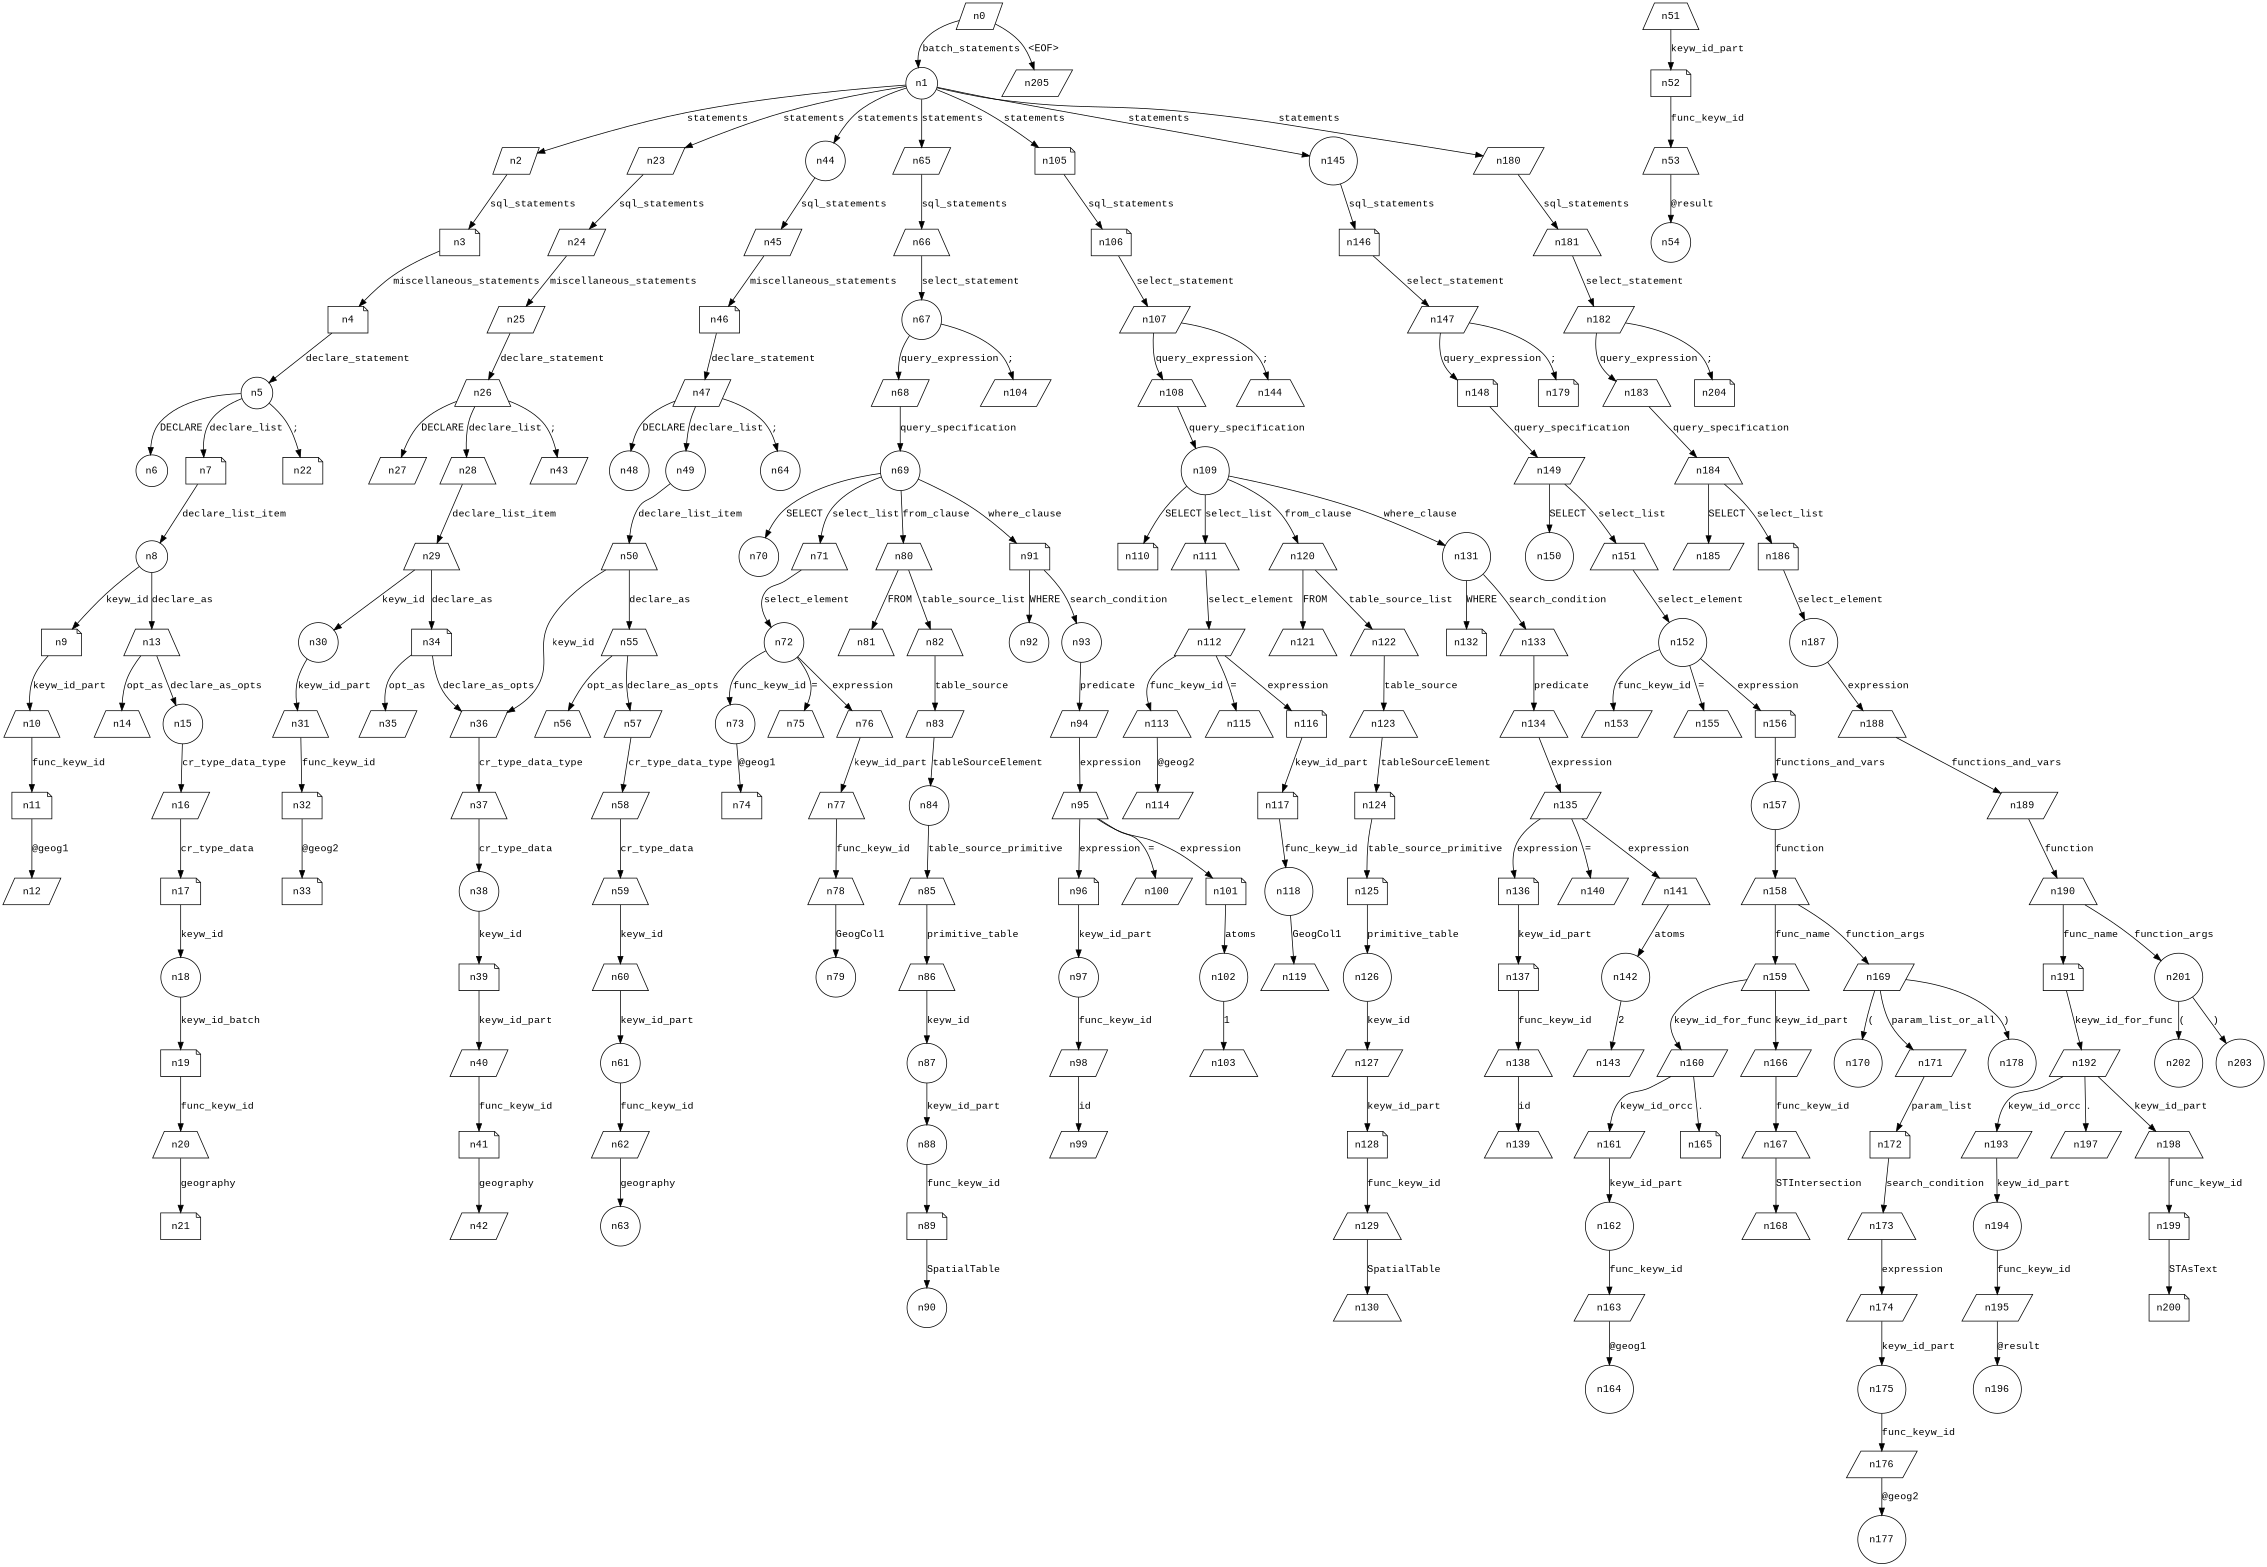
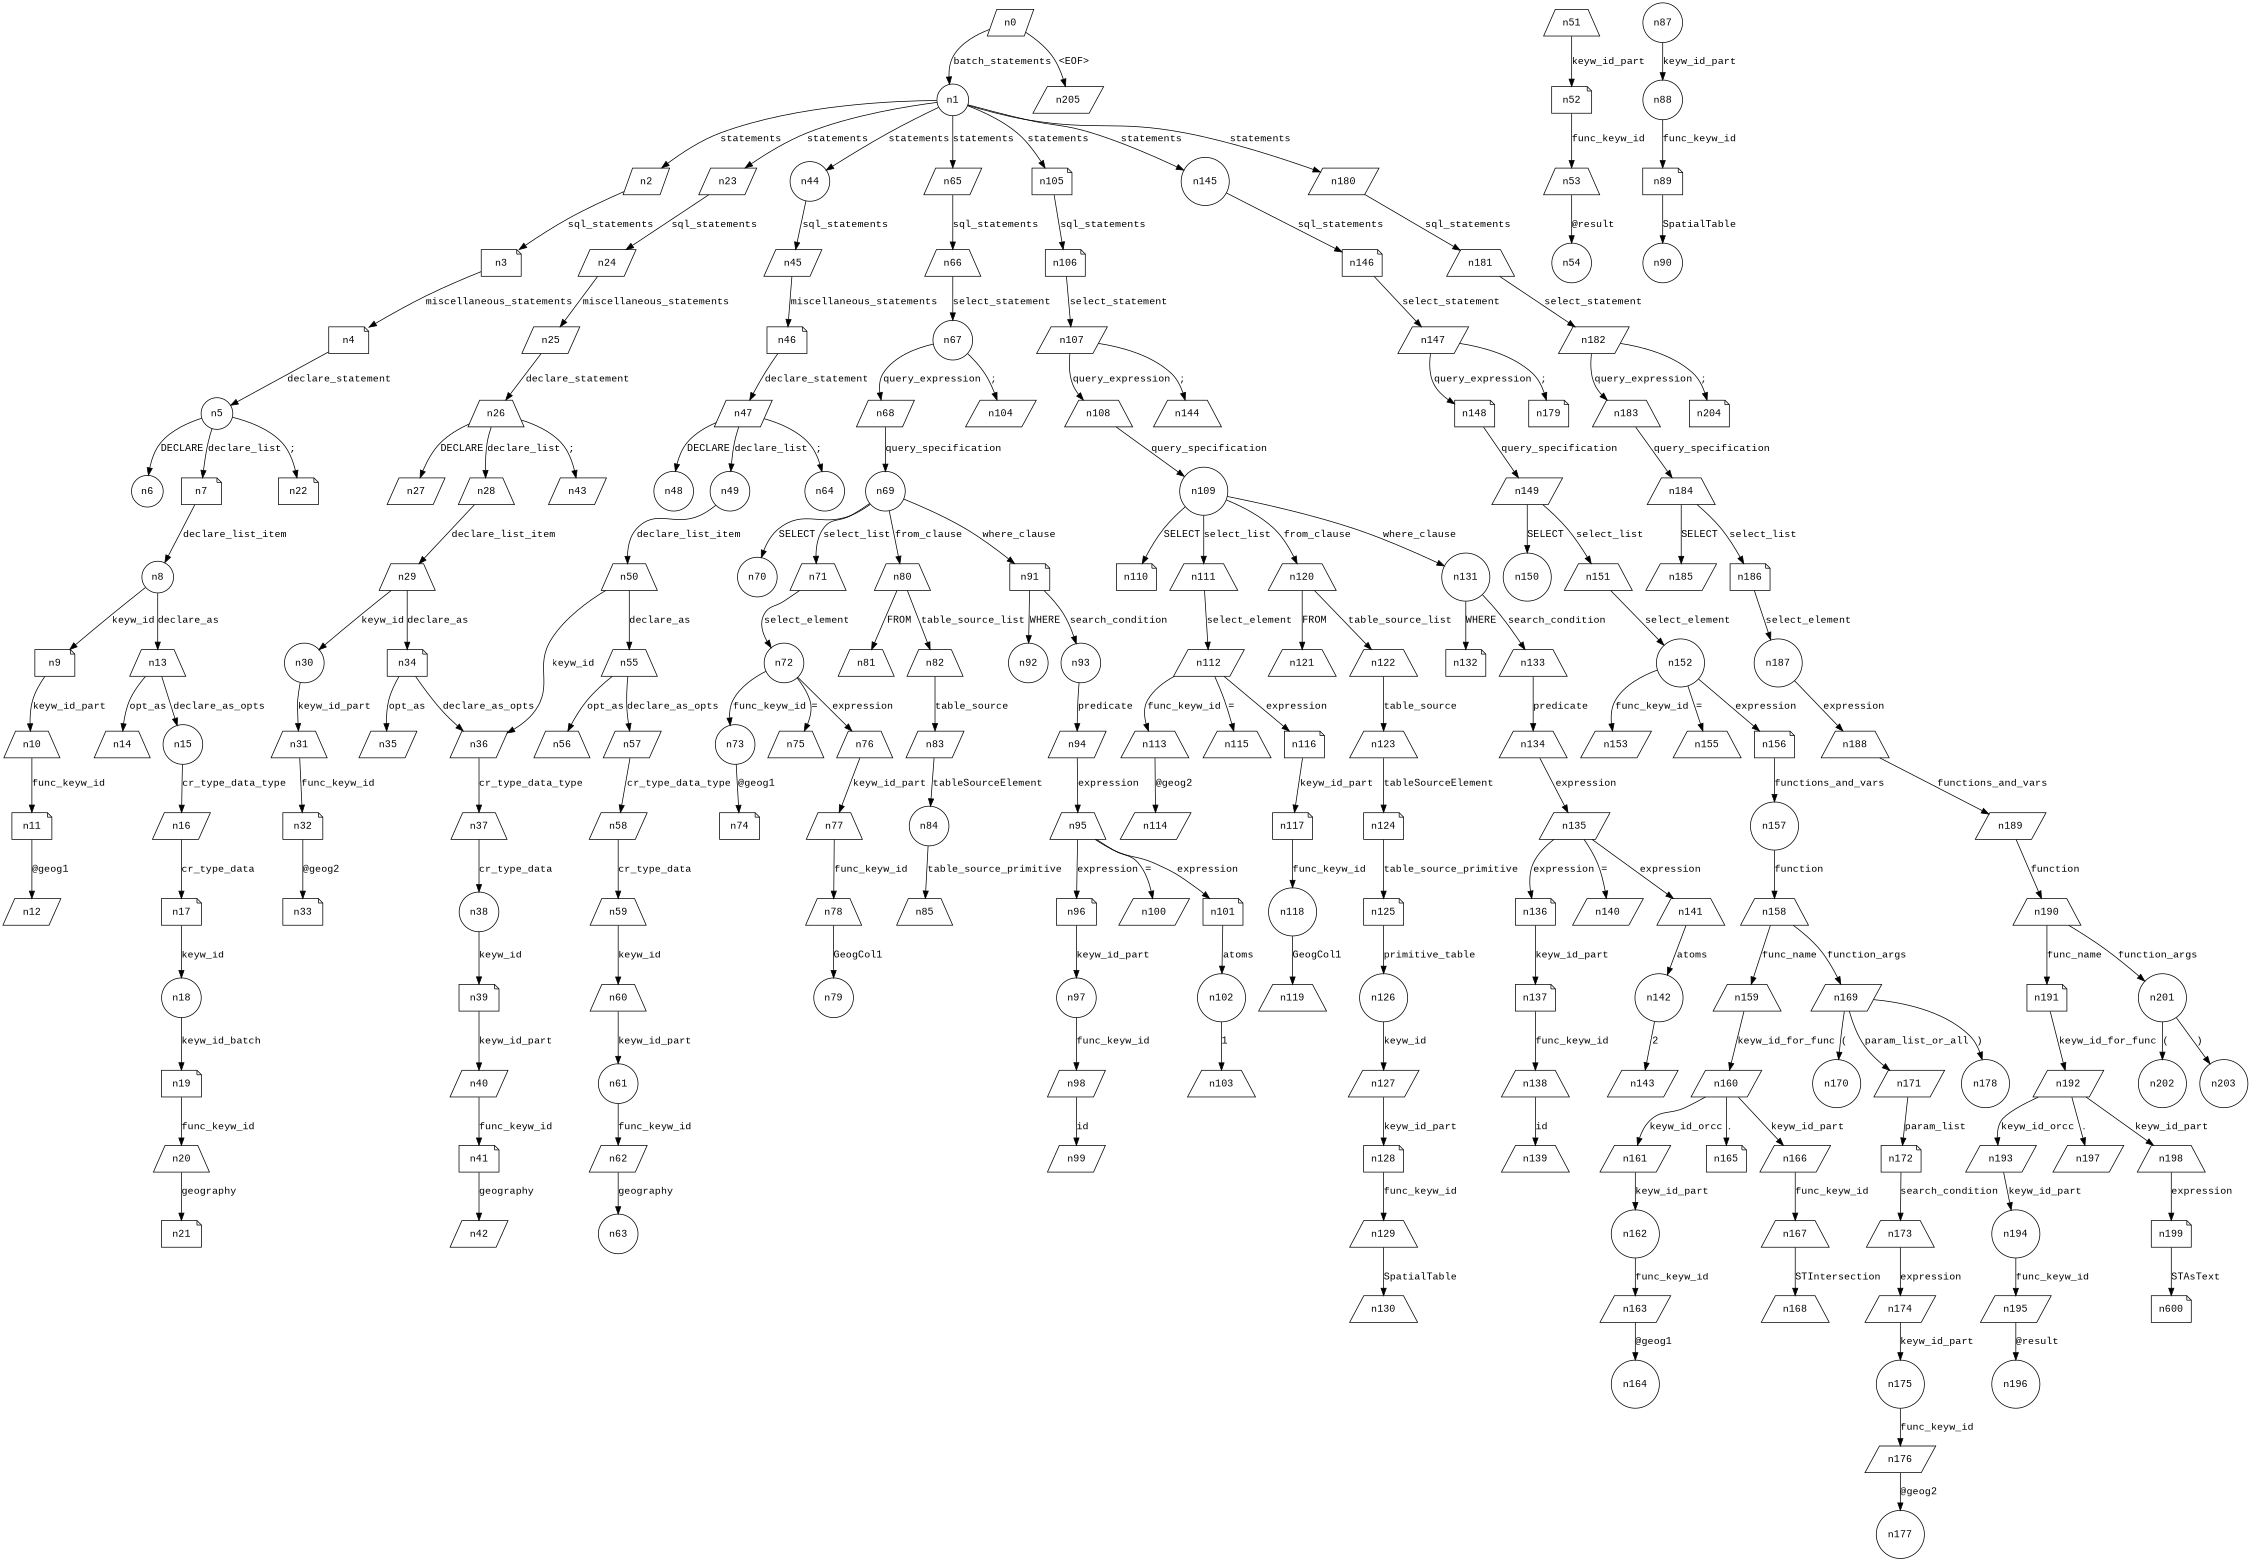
node "n86": removed
edge "n159" -> "n166": now "n160" -> "n166"
edge "n198" -> "n199": label "func_keyw_id" -> "expression"
node "n200": label "n200" -> "n600"
